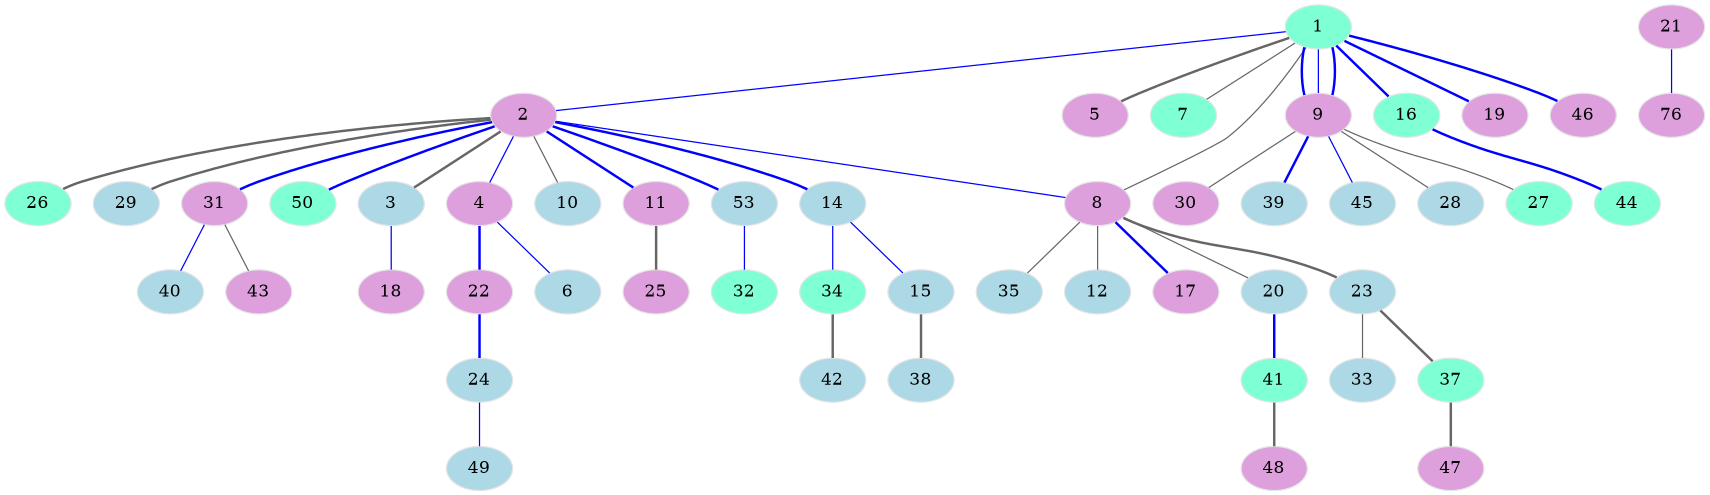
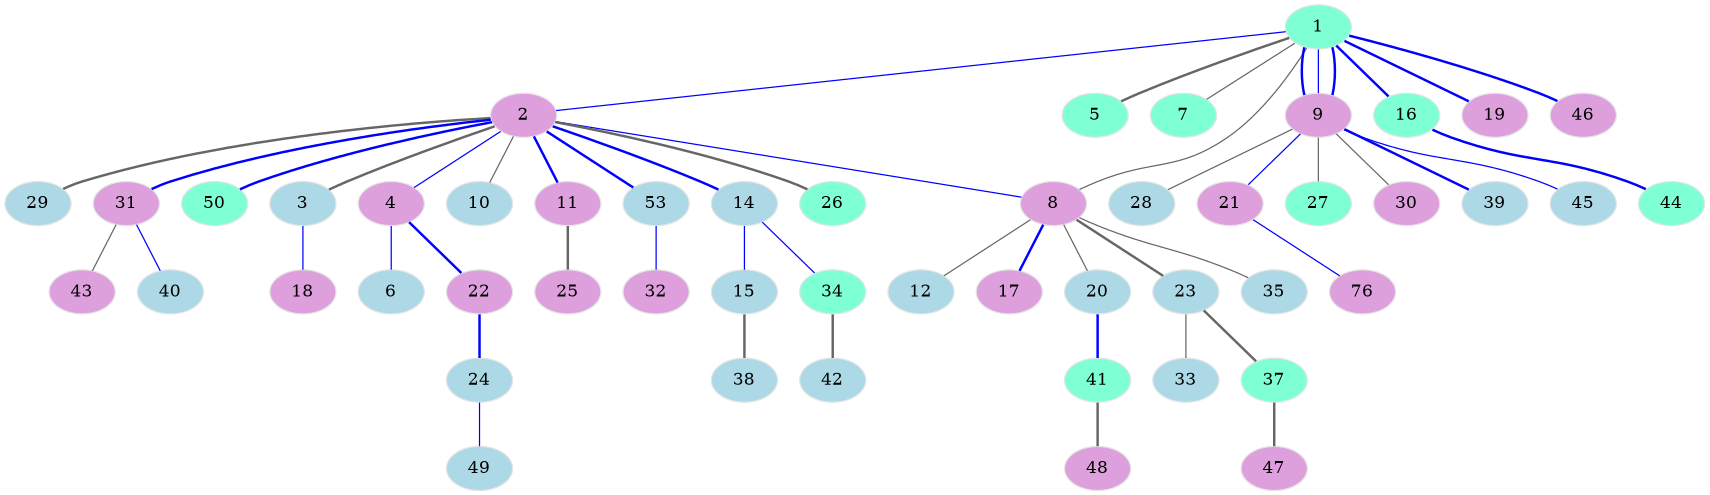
node "5": fillcolor plum -> aquamarine
edge "9" -- "21": added
node "32": fillcolor aquamarine -> plum
